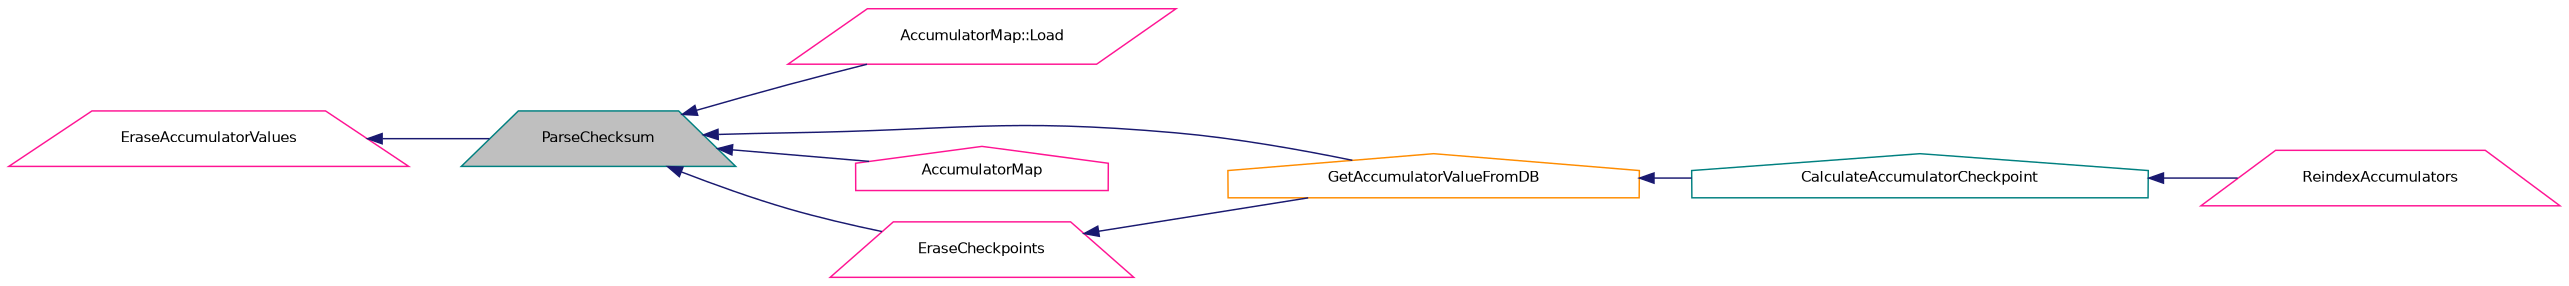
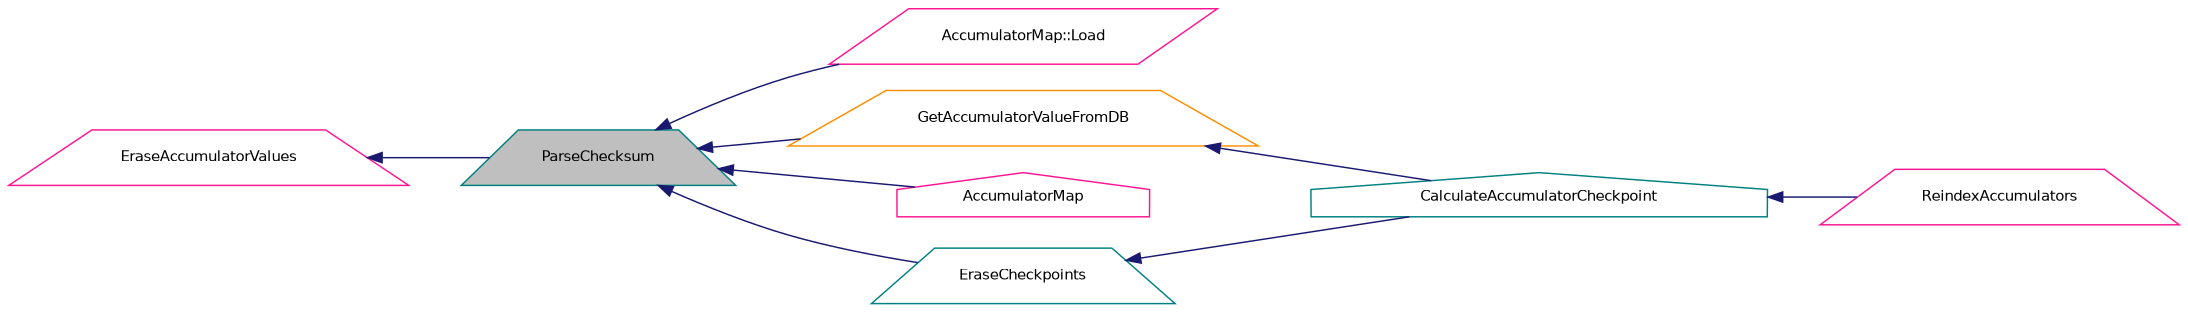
node "GetAccumulatorValueFromDB": shape house -> trapezium
edge "GetAccumulatorValueFromDB" -> "EraseCheckpoints": now "CalculateAccumulatorCheckpoint" -> "EraseCheckpoints"
node "EraseCheckpoints": color deeppink -> teal
